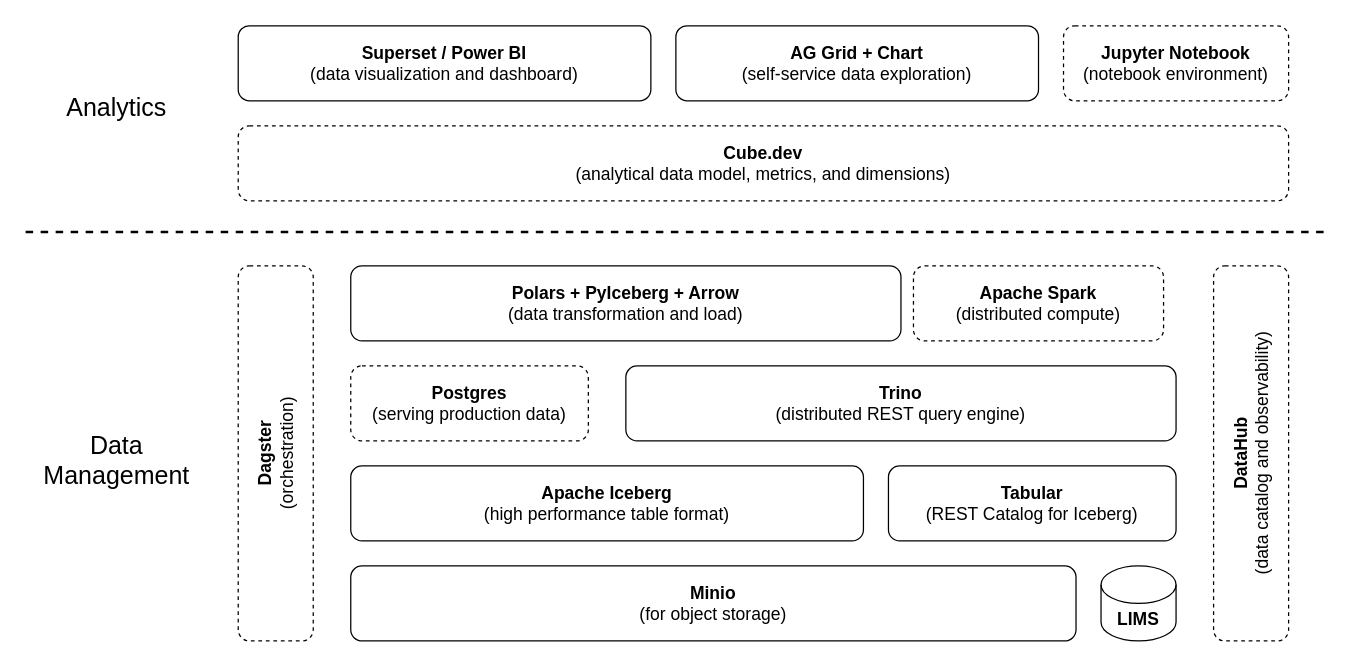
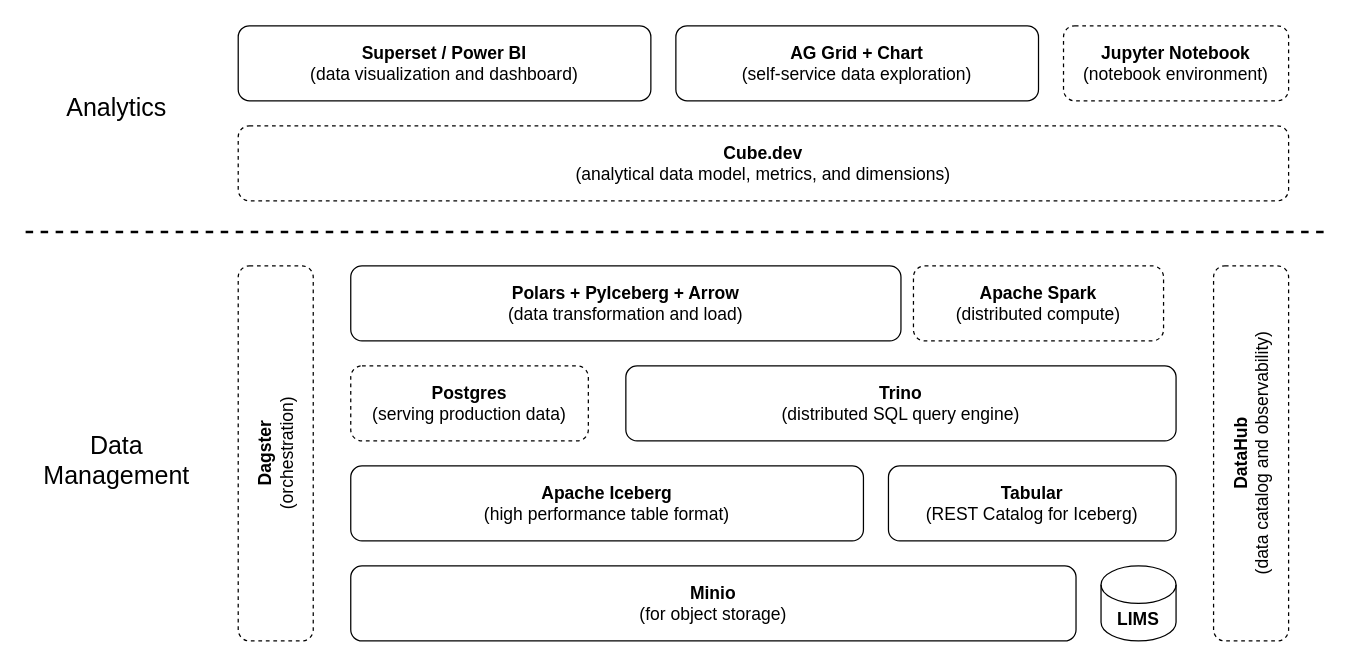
node "Trino (distributed REST query engine)": label "Trino (distributed REST query engine)" -> "Trino (distributed SQL query engine)"
